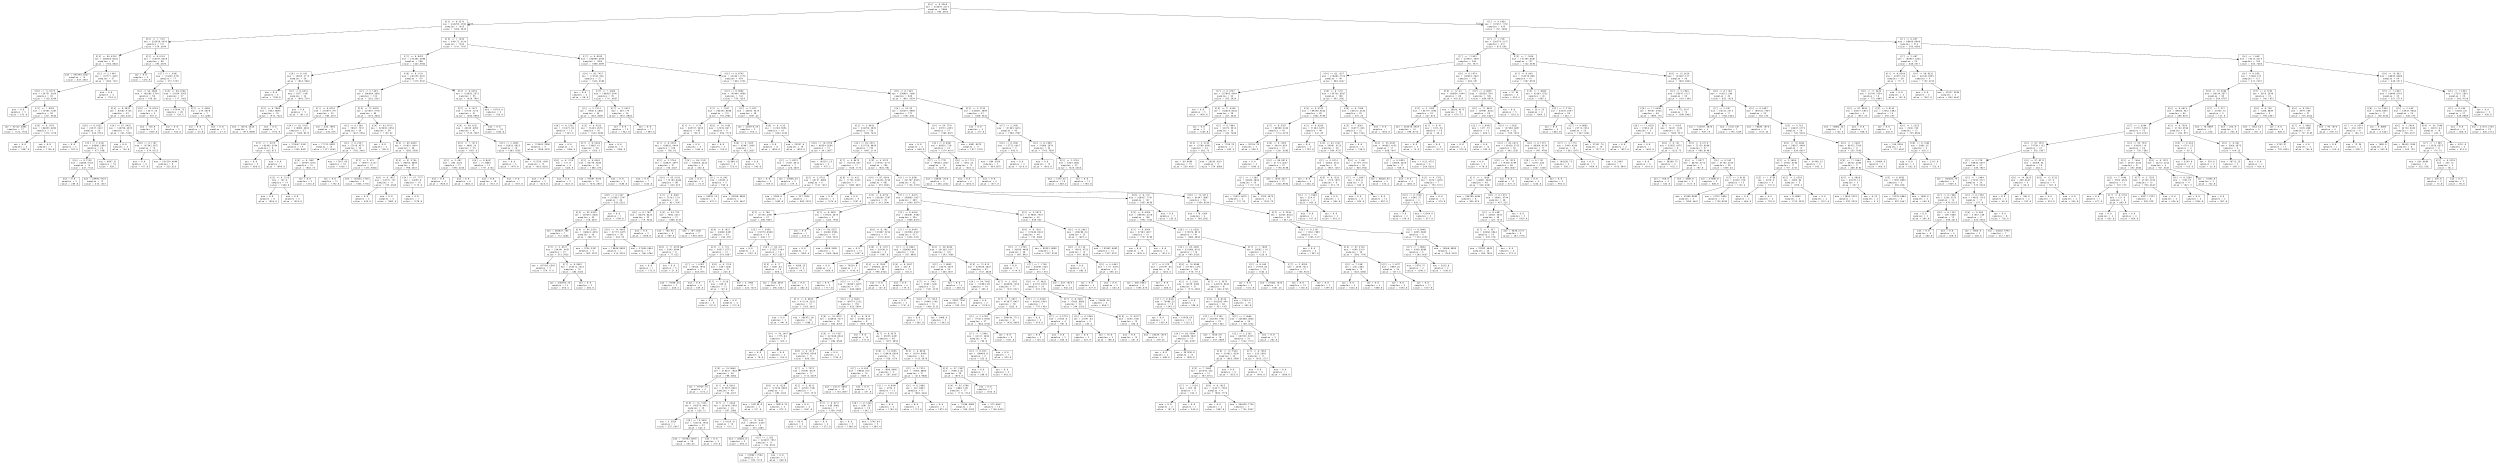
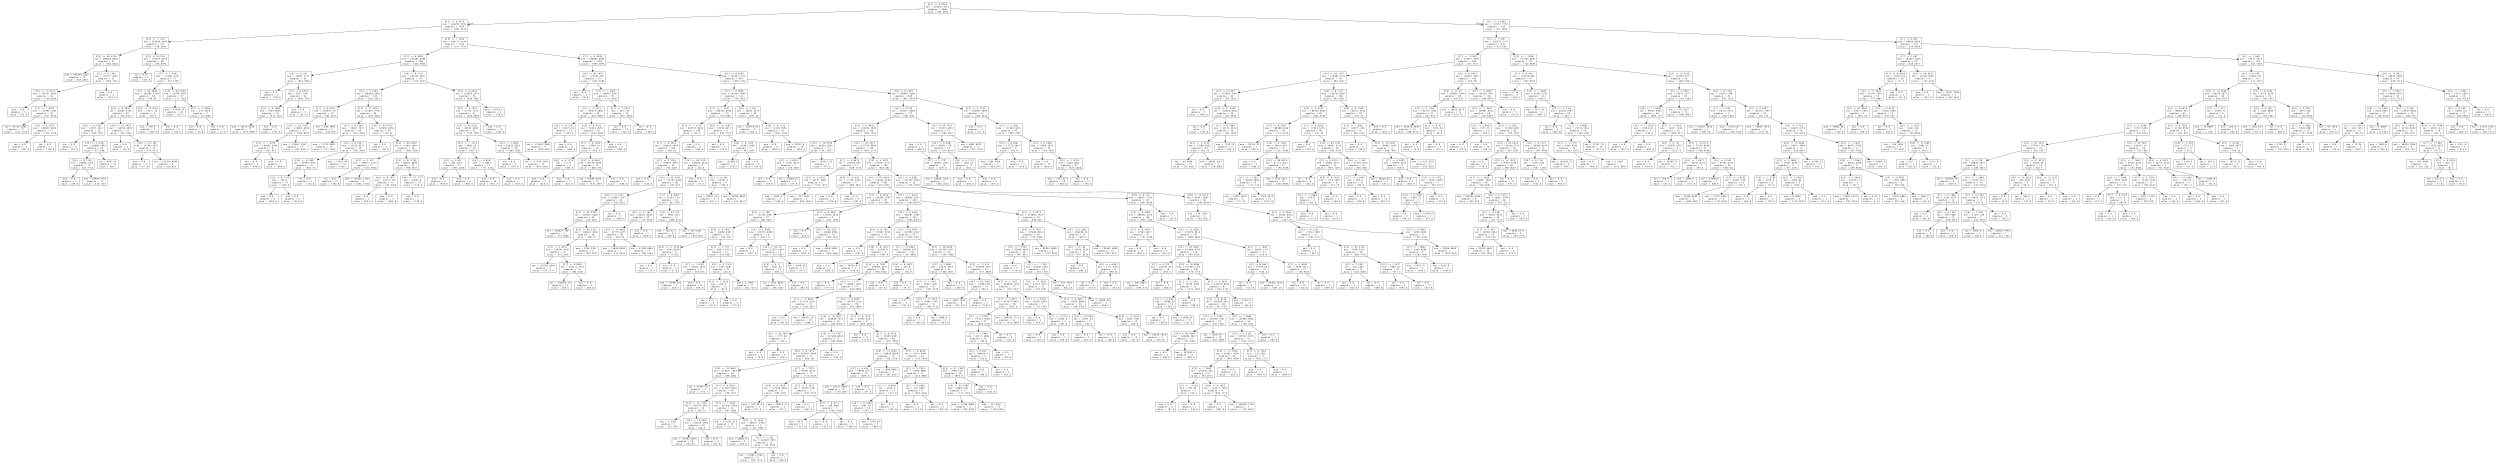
edge "X[6] <= 0.584 mse = 31867.358 samples = 9 value = 624.5556" -> "X[3] <= 0.7258 mse = 19965.1765 samples = 17 value = 677.0": reversed
edge "X[5] <= 6.6962 mse = 1111.6875 samples = 8 value = 596.25" -> "mse = 0.0 samples = 2 value = 654.0": reversed
